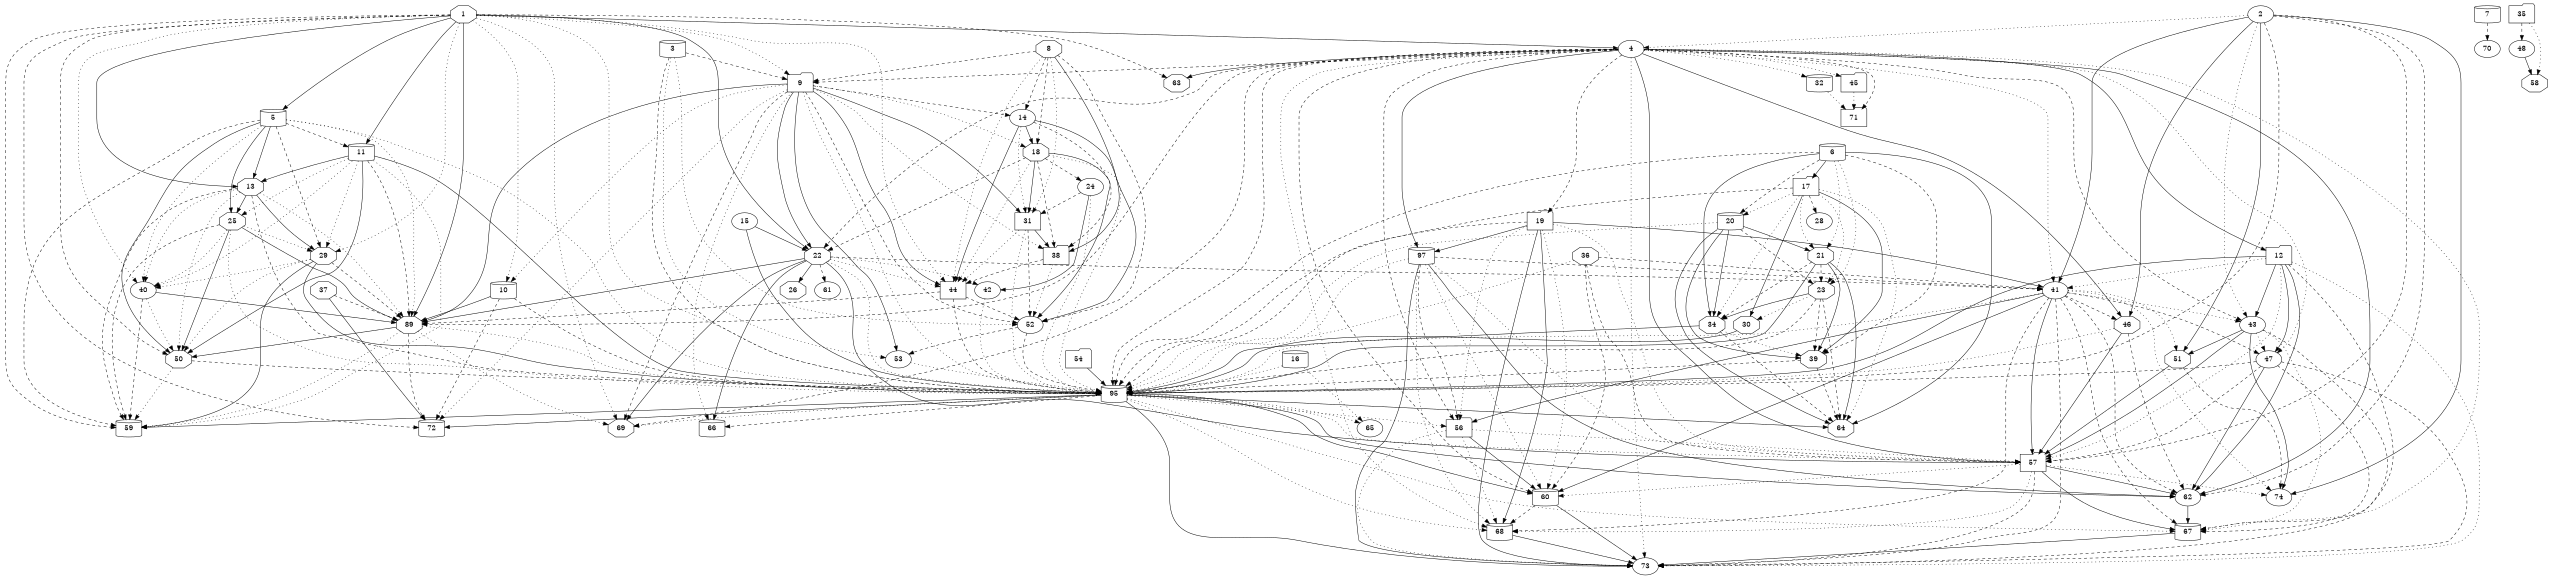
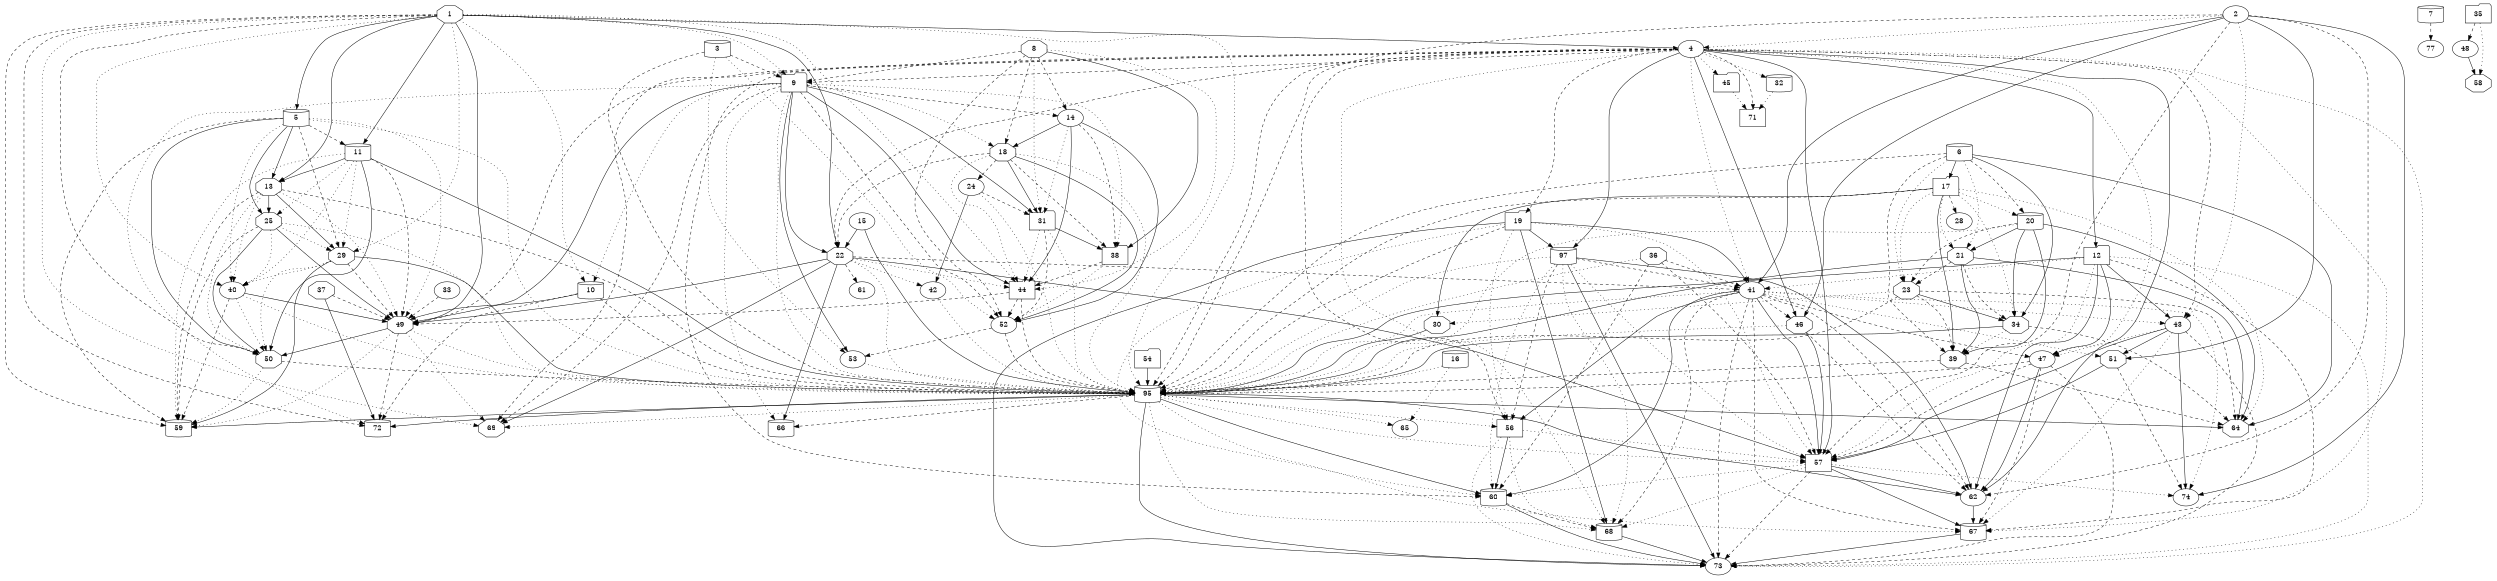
node "70": label "70" -> "77"
node "63": removed
node "33": added
node "26": removed
node "89": label "89" -> "49"
edge "40" -> "95": added
